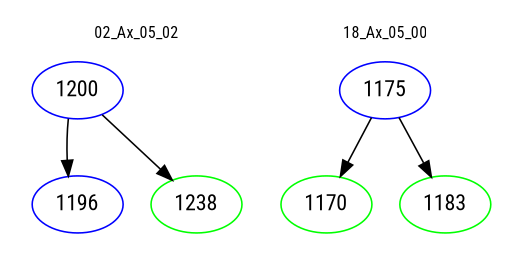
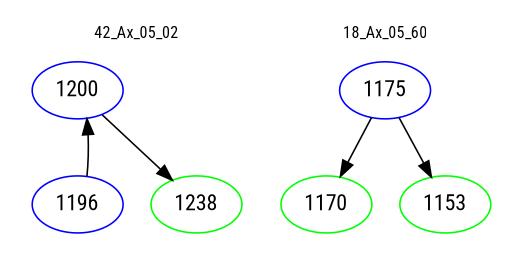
cluster "02_Ax_05_02": label "02_Ax_05_02" -> "42_Ax_05_02"
cluster "18_Ax_05_00": label "18_Ax_05_00" -> "18_Ax_05_60"
edge "1200" -> "1196": reversed
node "1183": label "1183" -> "1153"
